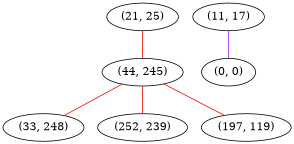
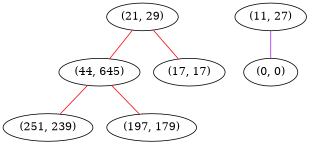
node "(21, 25)": label "(21, 25)" -> "(21, 29)"
node "(11, 17)": label "(11, 17)" -> "(11, 27)"
node "(44, 245)": label "(44, 245)" -> "(44, 645)"
node "(17, 17)": added
node "(33, 248)": removed
node "(252, 239)": label "(252, 239)" -> "(251, 239)"
node "(197, 119)": label "(197, 119)" -> "(197, 179)"
